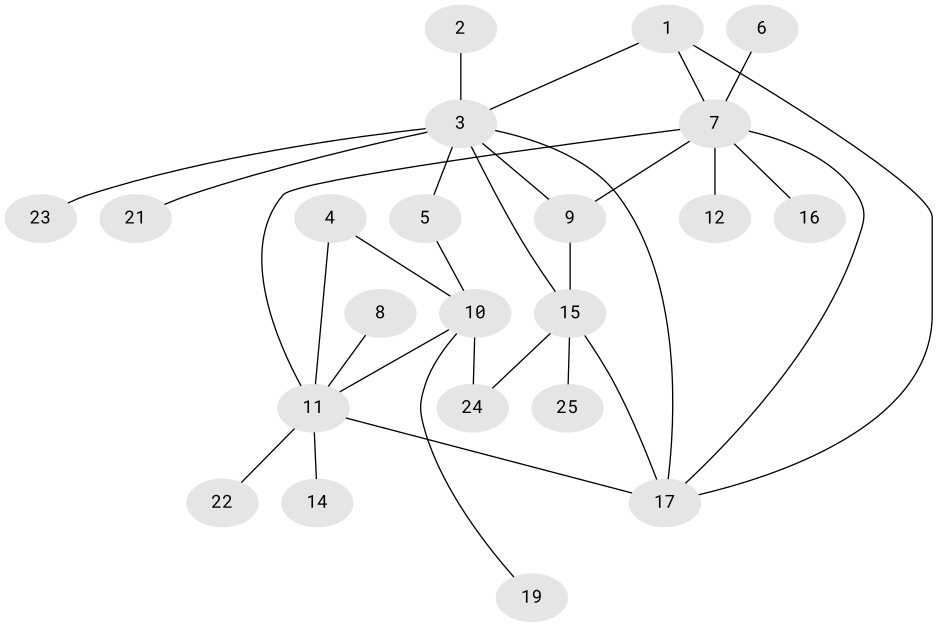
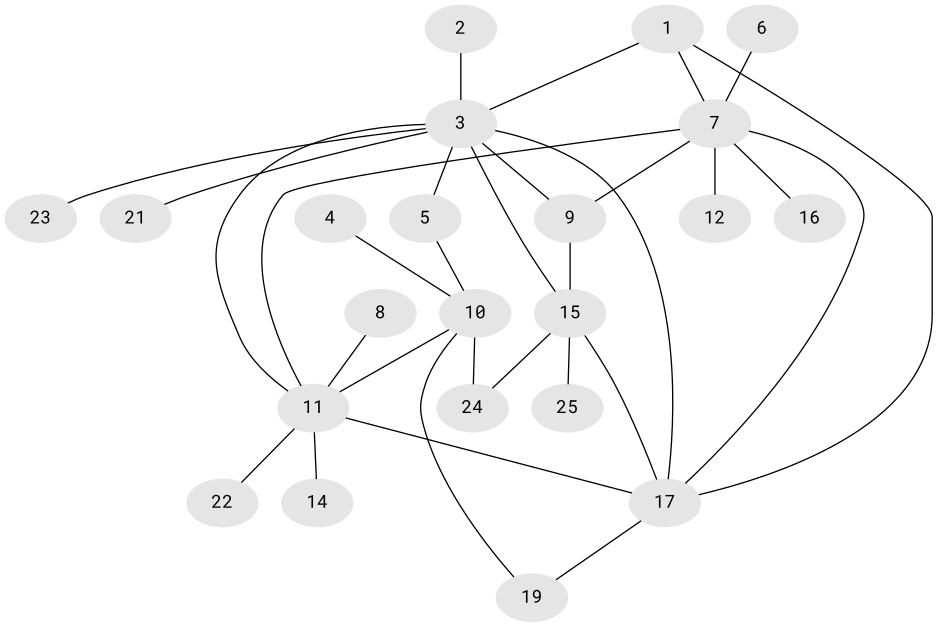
edge "4" -- "11": now "3" -- "11"
edge "17" -- "19": added
